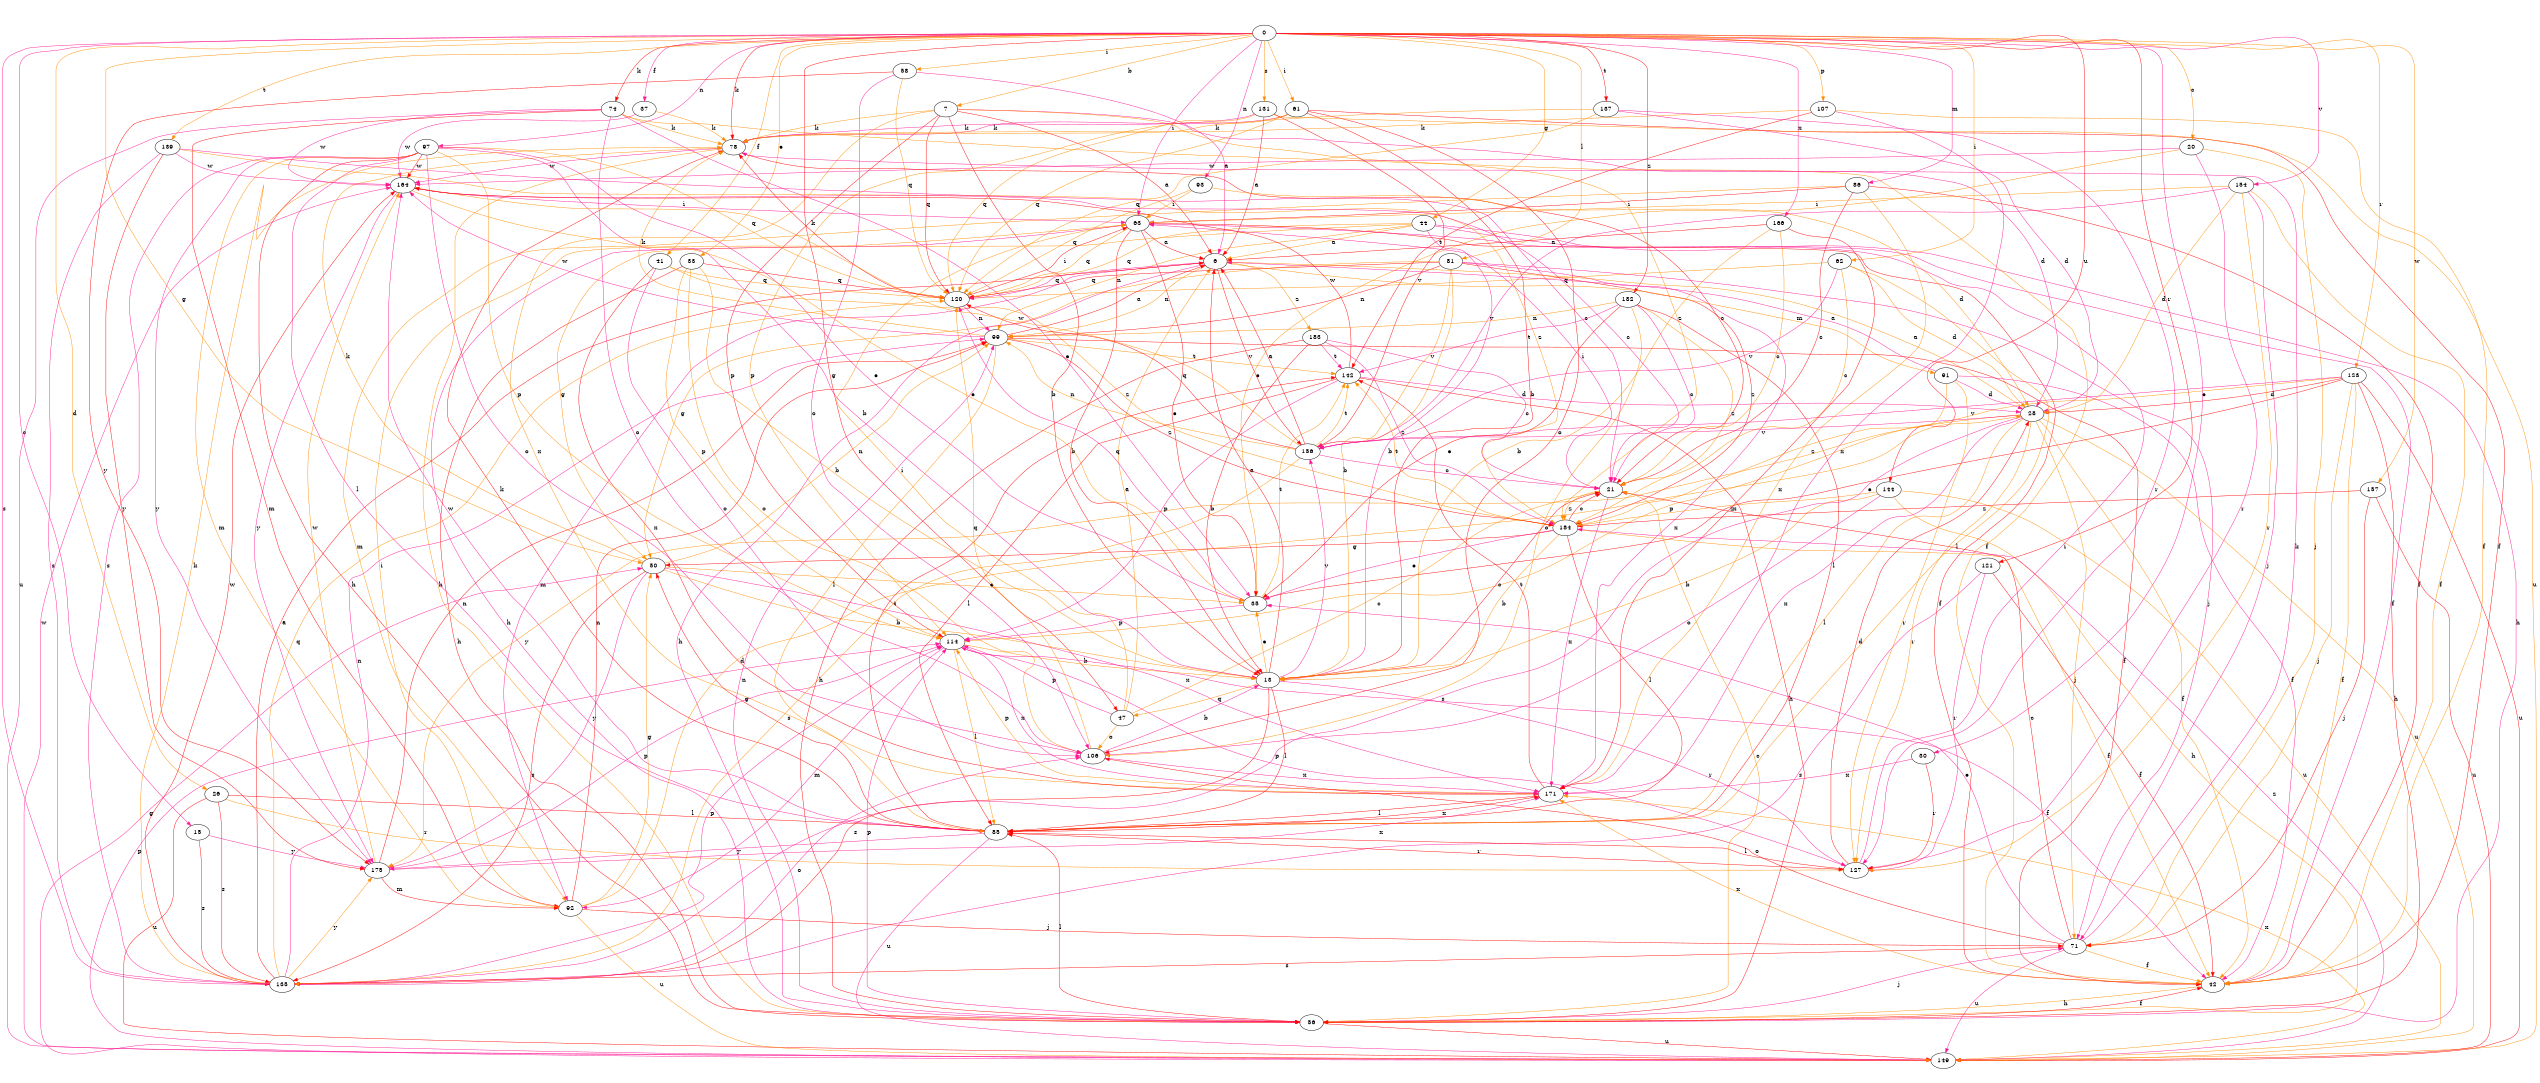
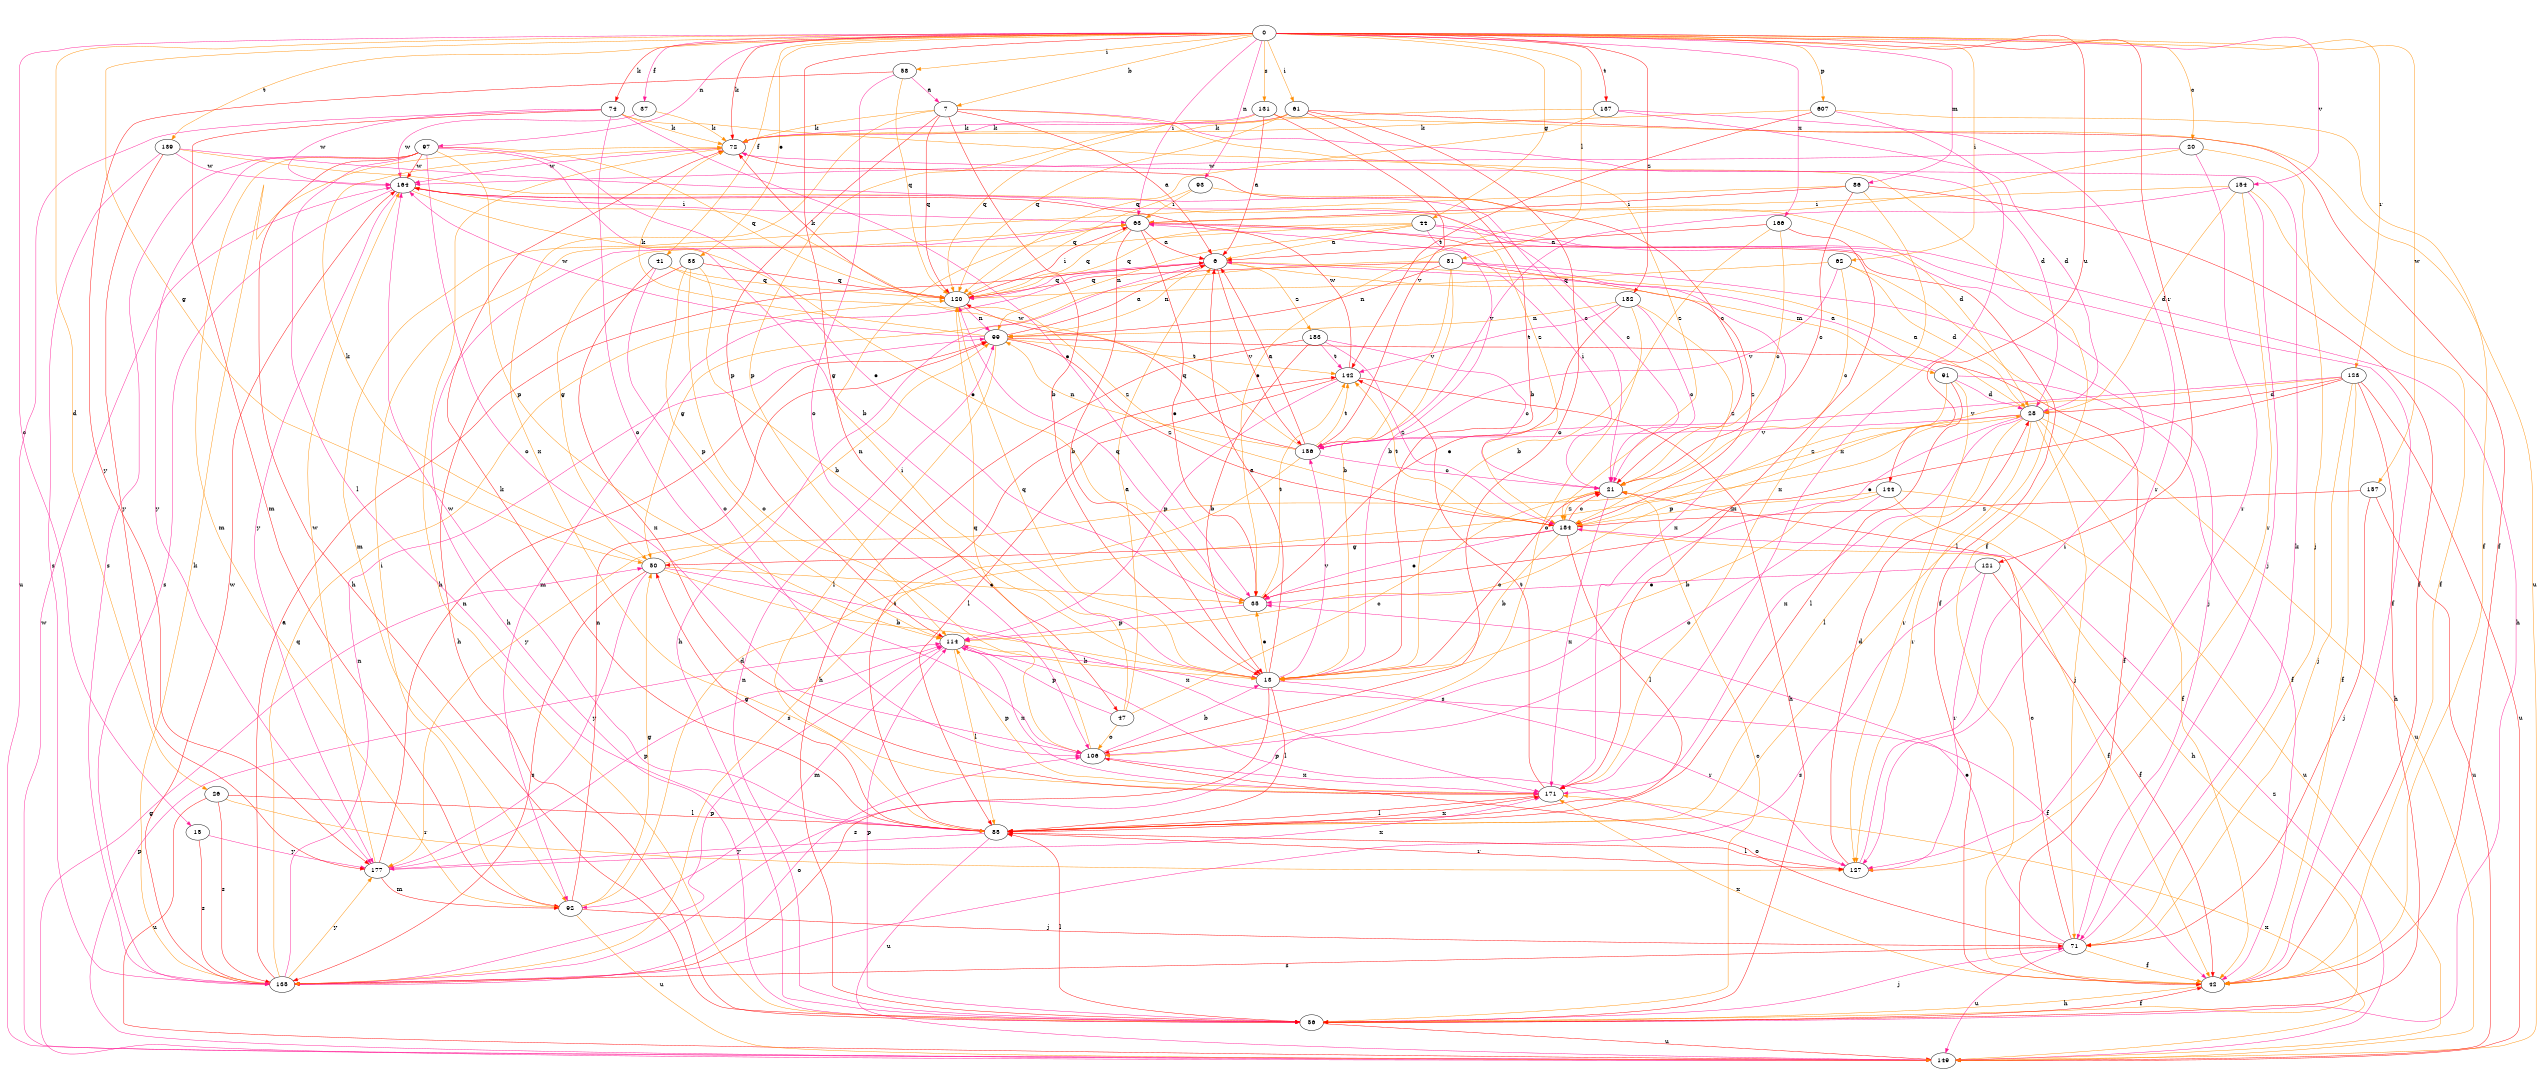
edge "0" -> "135": now "164" -> "135"
edge "58" -> "6": now "58" -> "7"
node "107": label "107" -> "607"
node "78": label "78" -> "72"
edge "142" -> "28": removed, label "d"
edge "121" -> "35": added, label "e"
edge "13" -> "47": now "13" -> "120"
node "30": removed
edge "182" -> "85": now "91" -> "85"
node "175": label "175" -> "177"
